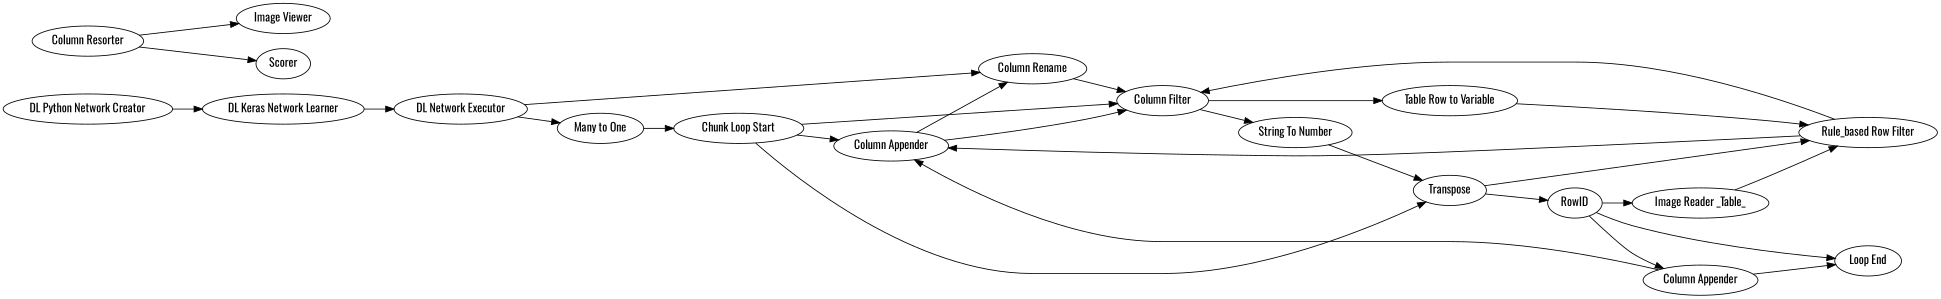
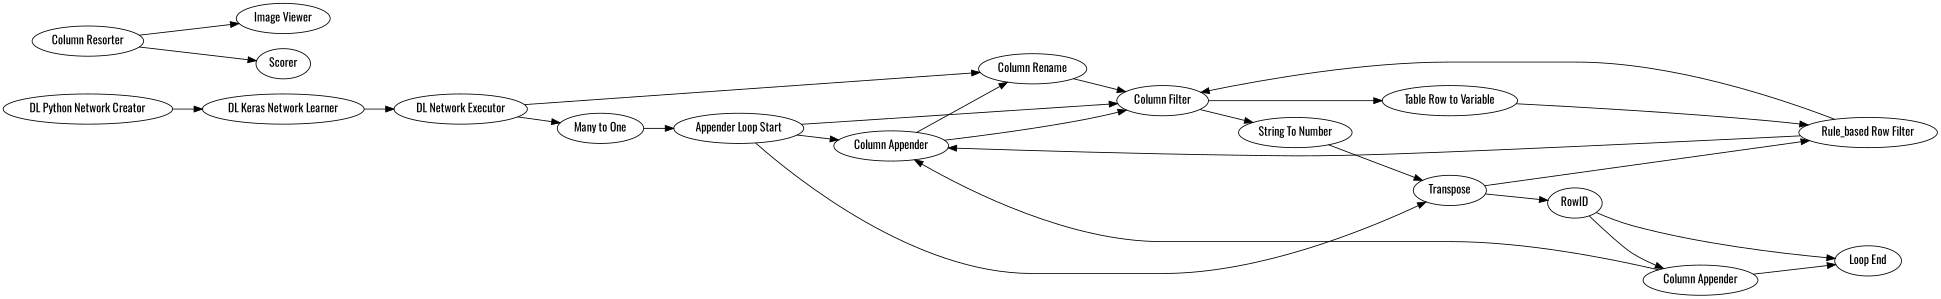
node "Chunk Loop Start": label "Chunk Loop Start" -> "Appender Loop Start"
node "Image Reader _Table_": removed
